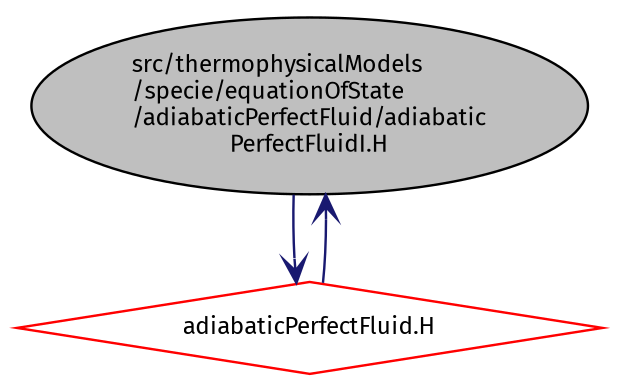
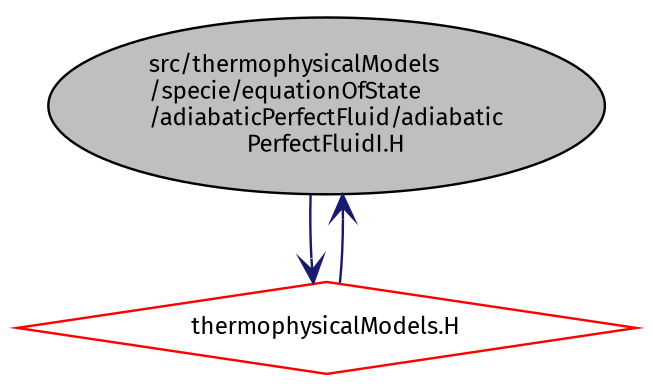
node "adiabaticPerfectFluid.H": label "adiabaticPerfectFluid.H" -> "thermophysicalModels.H"
